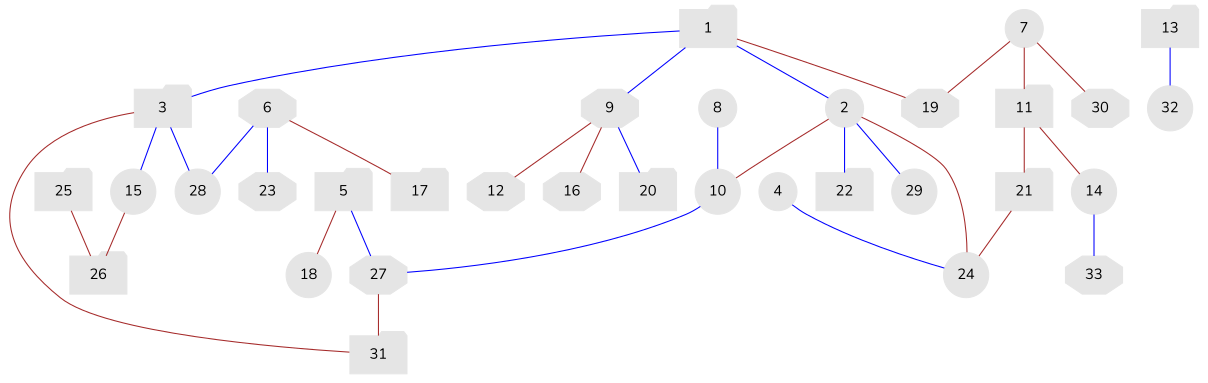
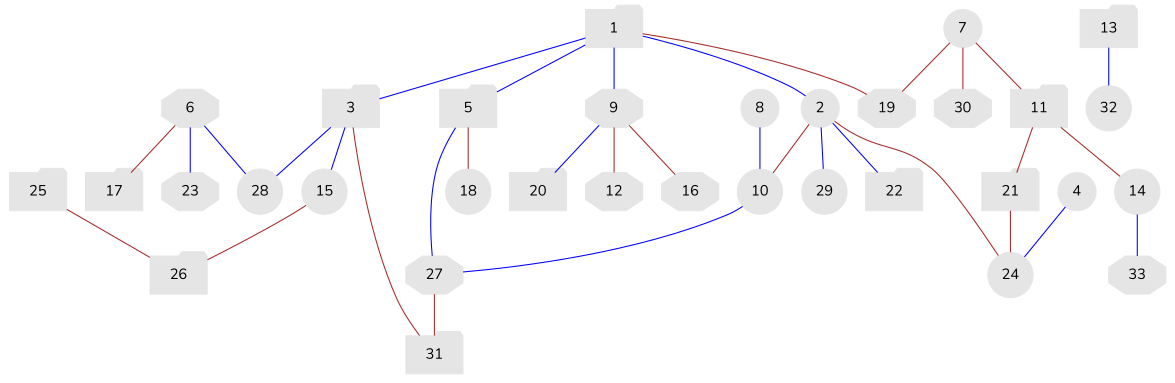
edge "1" -- "5": added
